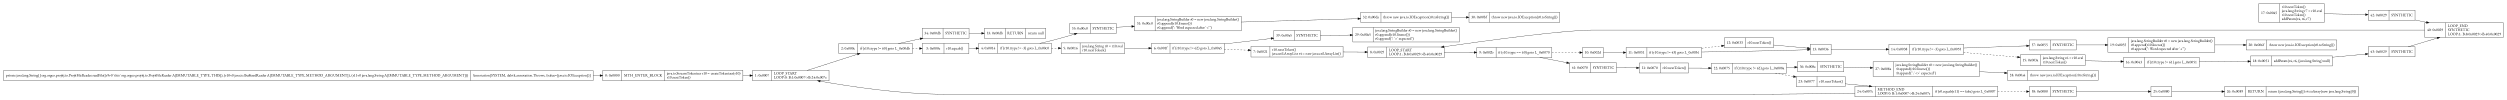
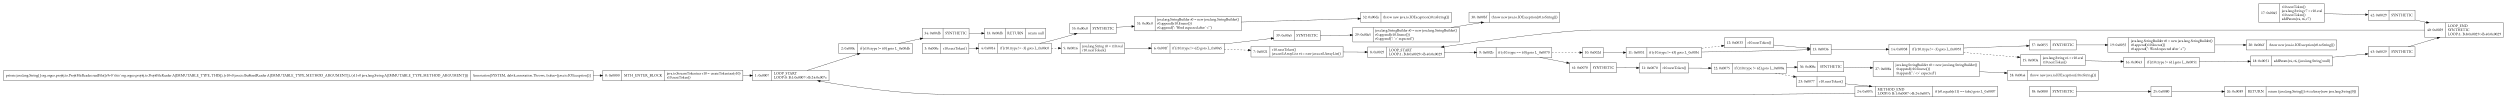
edge "32: 0x00da" -> "30: 0x00bf": now "29: 0x00a5" -> "30: 0x00bf"
edge "2: 0x000c" -> "3: 0x000e": removed
node "3: 0x000e": text "r10.equals()" -> "r10.nextToken()"
edge "24: 0x007e" -> "38: 0x0080": removed
